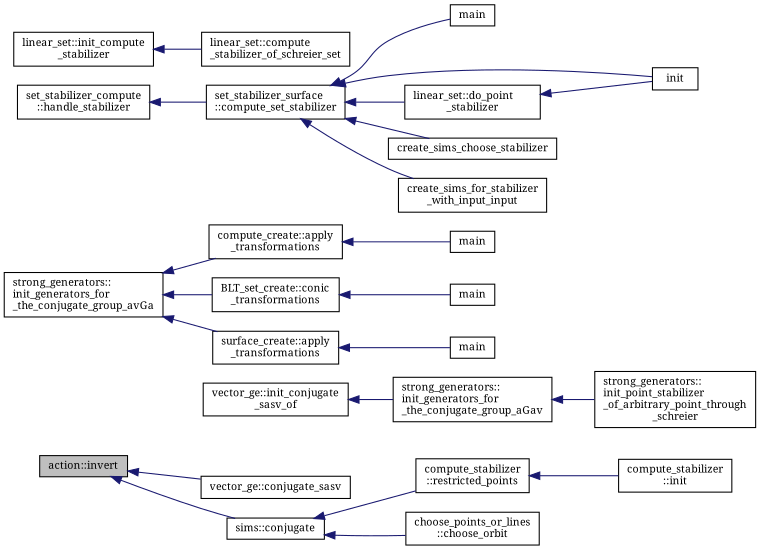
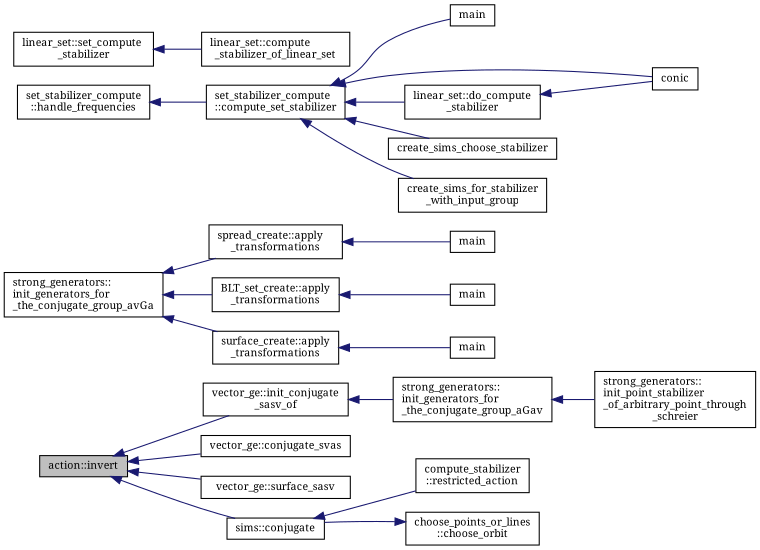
node "linear_set::init_compute _stabilizer": label "linear_set::init_compute _stabilizer" -> "linear_set::set_compute _stabilizer"
node "linear_set::compute _stabilizer_of_schreier_set": label "linear_set::compute _stabilizer_of_schreier_set" -> "linear_set::compute _stabilizer_of_linear_set"
node "init": label "init" -> "conic"
node "set_stabilizer_compute ::handle_stabilizer": label "set_stabilizer_compute ::handle_stabilizer" -> "set_stabilizer_compute ::handle_frequencies"
node "set_stabilizer_surface ::compute_set_stabilizer": label "set_stabilizer_surface ::compute_set_stabilizer" -> "set_stabilizer_compute ::compute_set_stabilizer"
node "linear_set::do_point _stabilizer": label "linear_set::do_point _stabilizer" -> "linear_set::do_compute _stabilizer"
node "create_sims_for_stabilizer _with_input_input": label "create_sims_for_stabilizer _with_input_input" -> "create_sims_for_stabilizer _with_input_group"
node "compute_create::apply _transformations": label "compute_create::apply _transformations" -> "spread_create::apply _transformations"
node "BLT_set_create::conic _transformations": label "BLT_set_create::conic _transformations" -> "BLT_set_create::apply _transformations"
edge "vector_ge::init_conjugate _sasv_of" -> "action::invert": added
node "vector_ge::conjugate_svas": added
node "compute_stabilizer ::restricted_points": label "compute_stabilizer ::restricted_points" -> "compute_stabilizer ::restricted_action"
node "compute_stabilizer ::init": removed
node "vector_ge::conjugate_sasv": label "vector_ge::conjugate_sasv" -> "vector_ge::surface_sasv"
edge "choose_points_or_lines ::choose_orbit" -> "sims::conjugate": reversed
